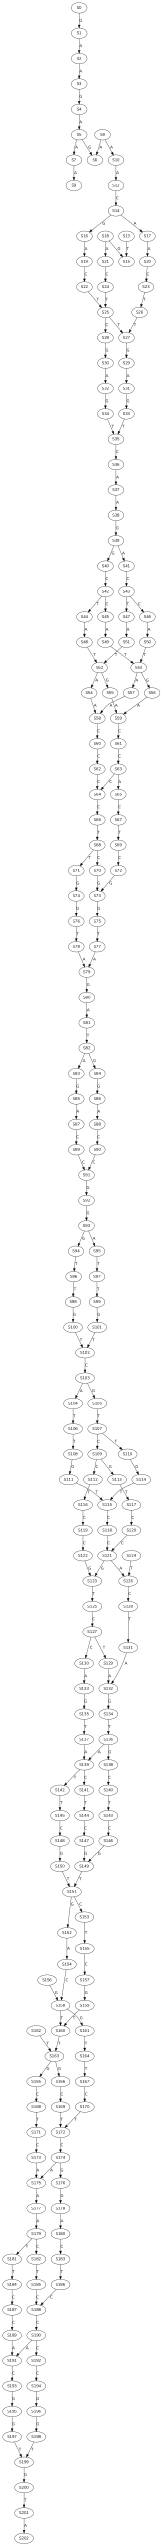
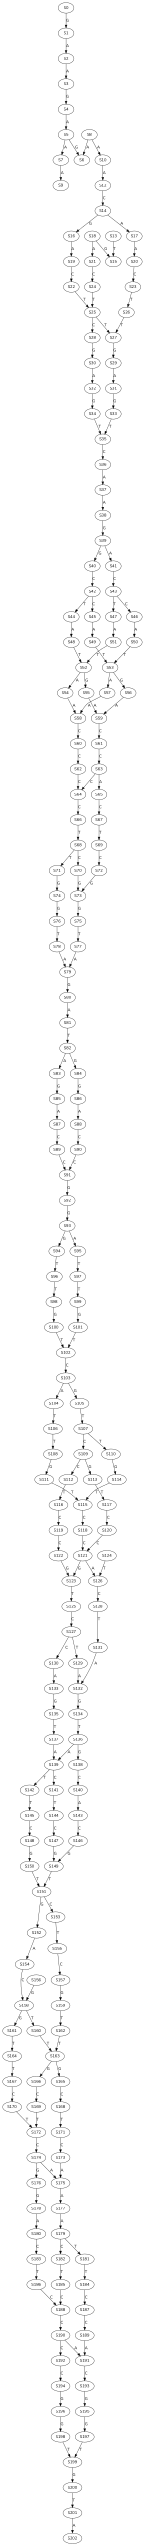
edge "S140" -> "S143": label "T" -> "A"
edge "S159" -> "S160": now "S159" -> "S162"
